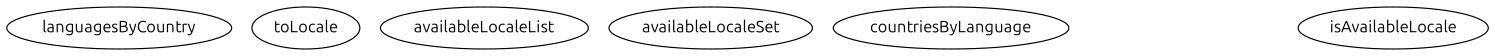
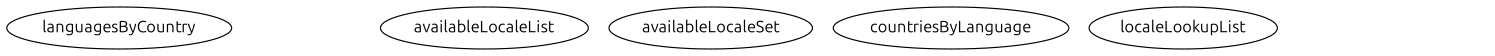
node "toLocale": removed
node "localeLookupList": added
node "isAvailableLocale": removed
